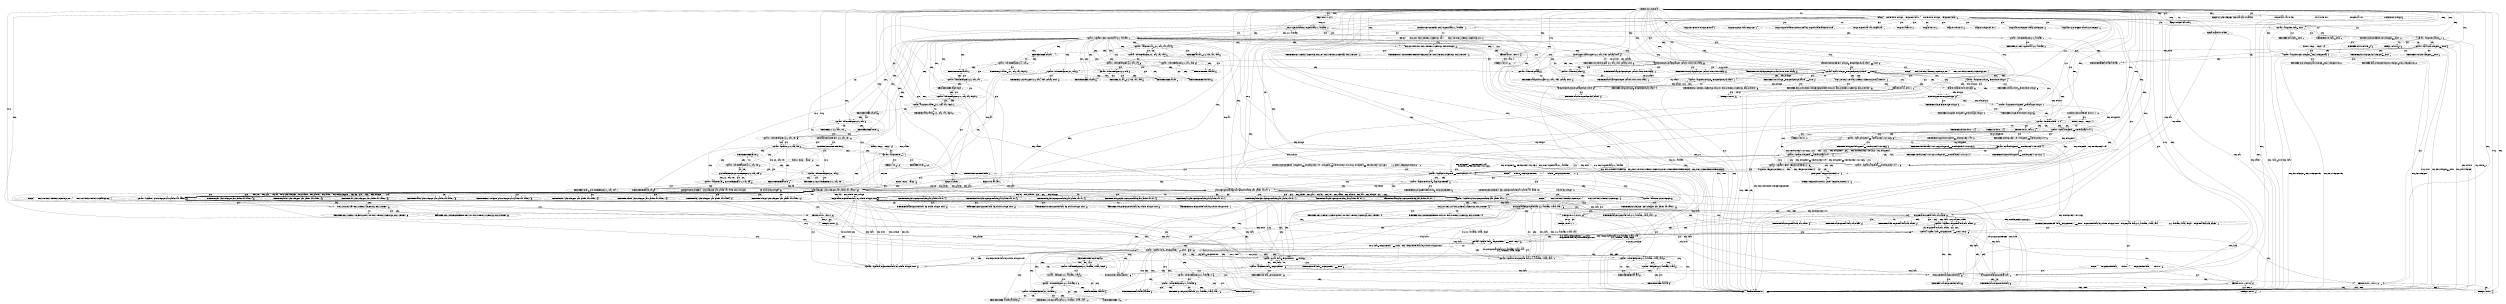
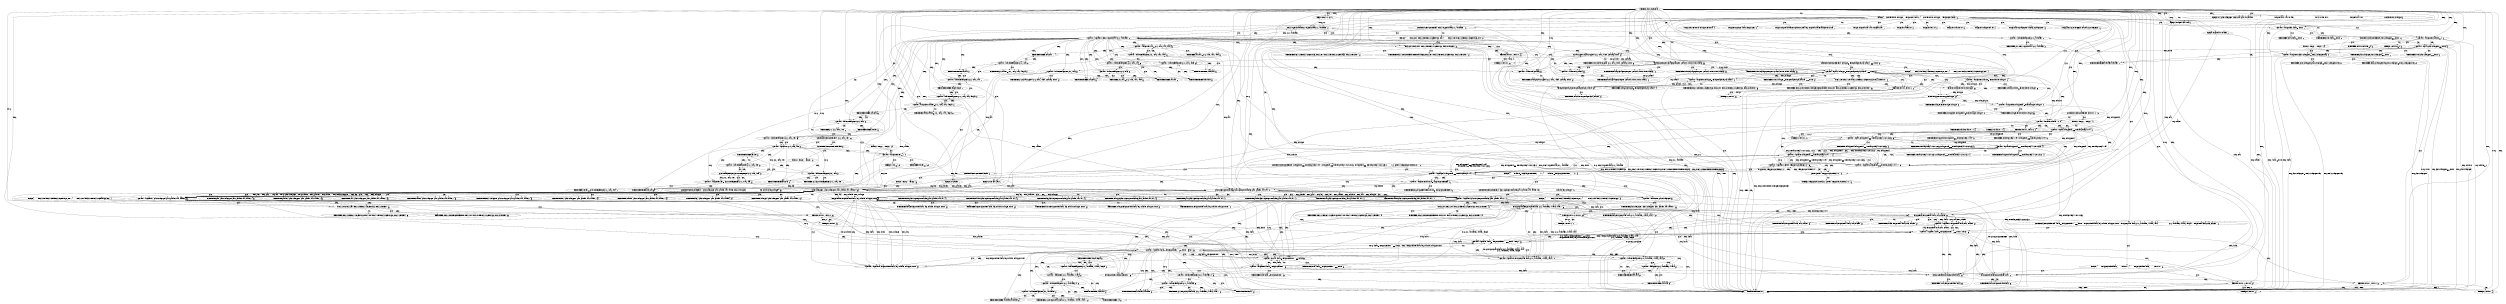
edge "(HMAC_Final,HMAC_Final(hmac, mac, maclen))" -> "(IDENTIFIER,maclen,HMAC_Final(hmac, mac, maclen))": label "DDG: " -> "AST: "
